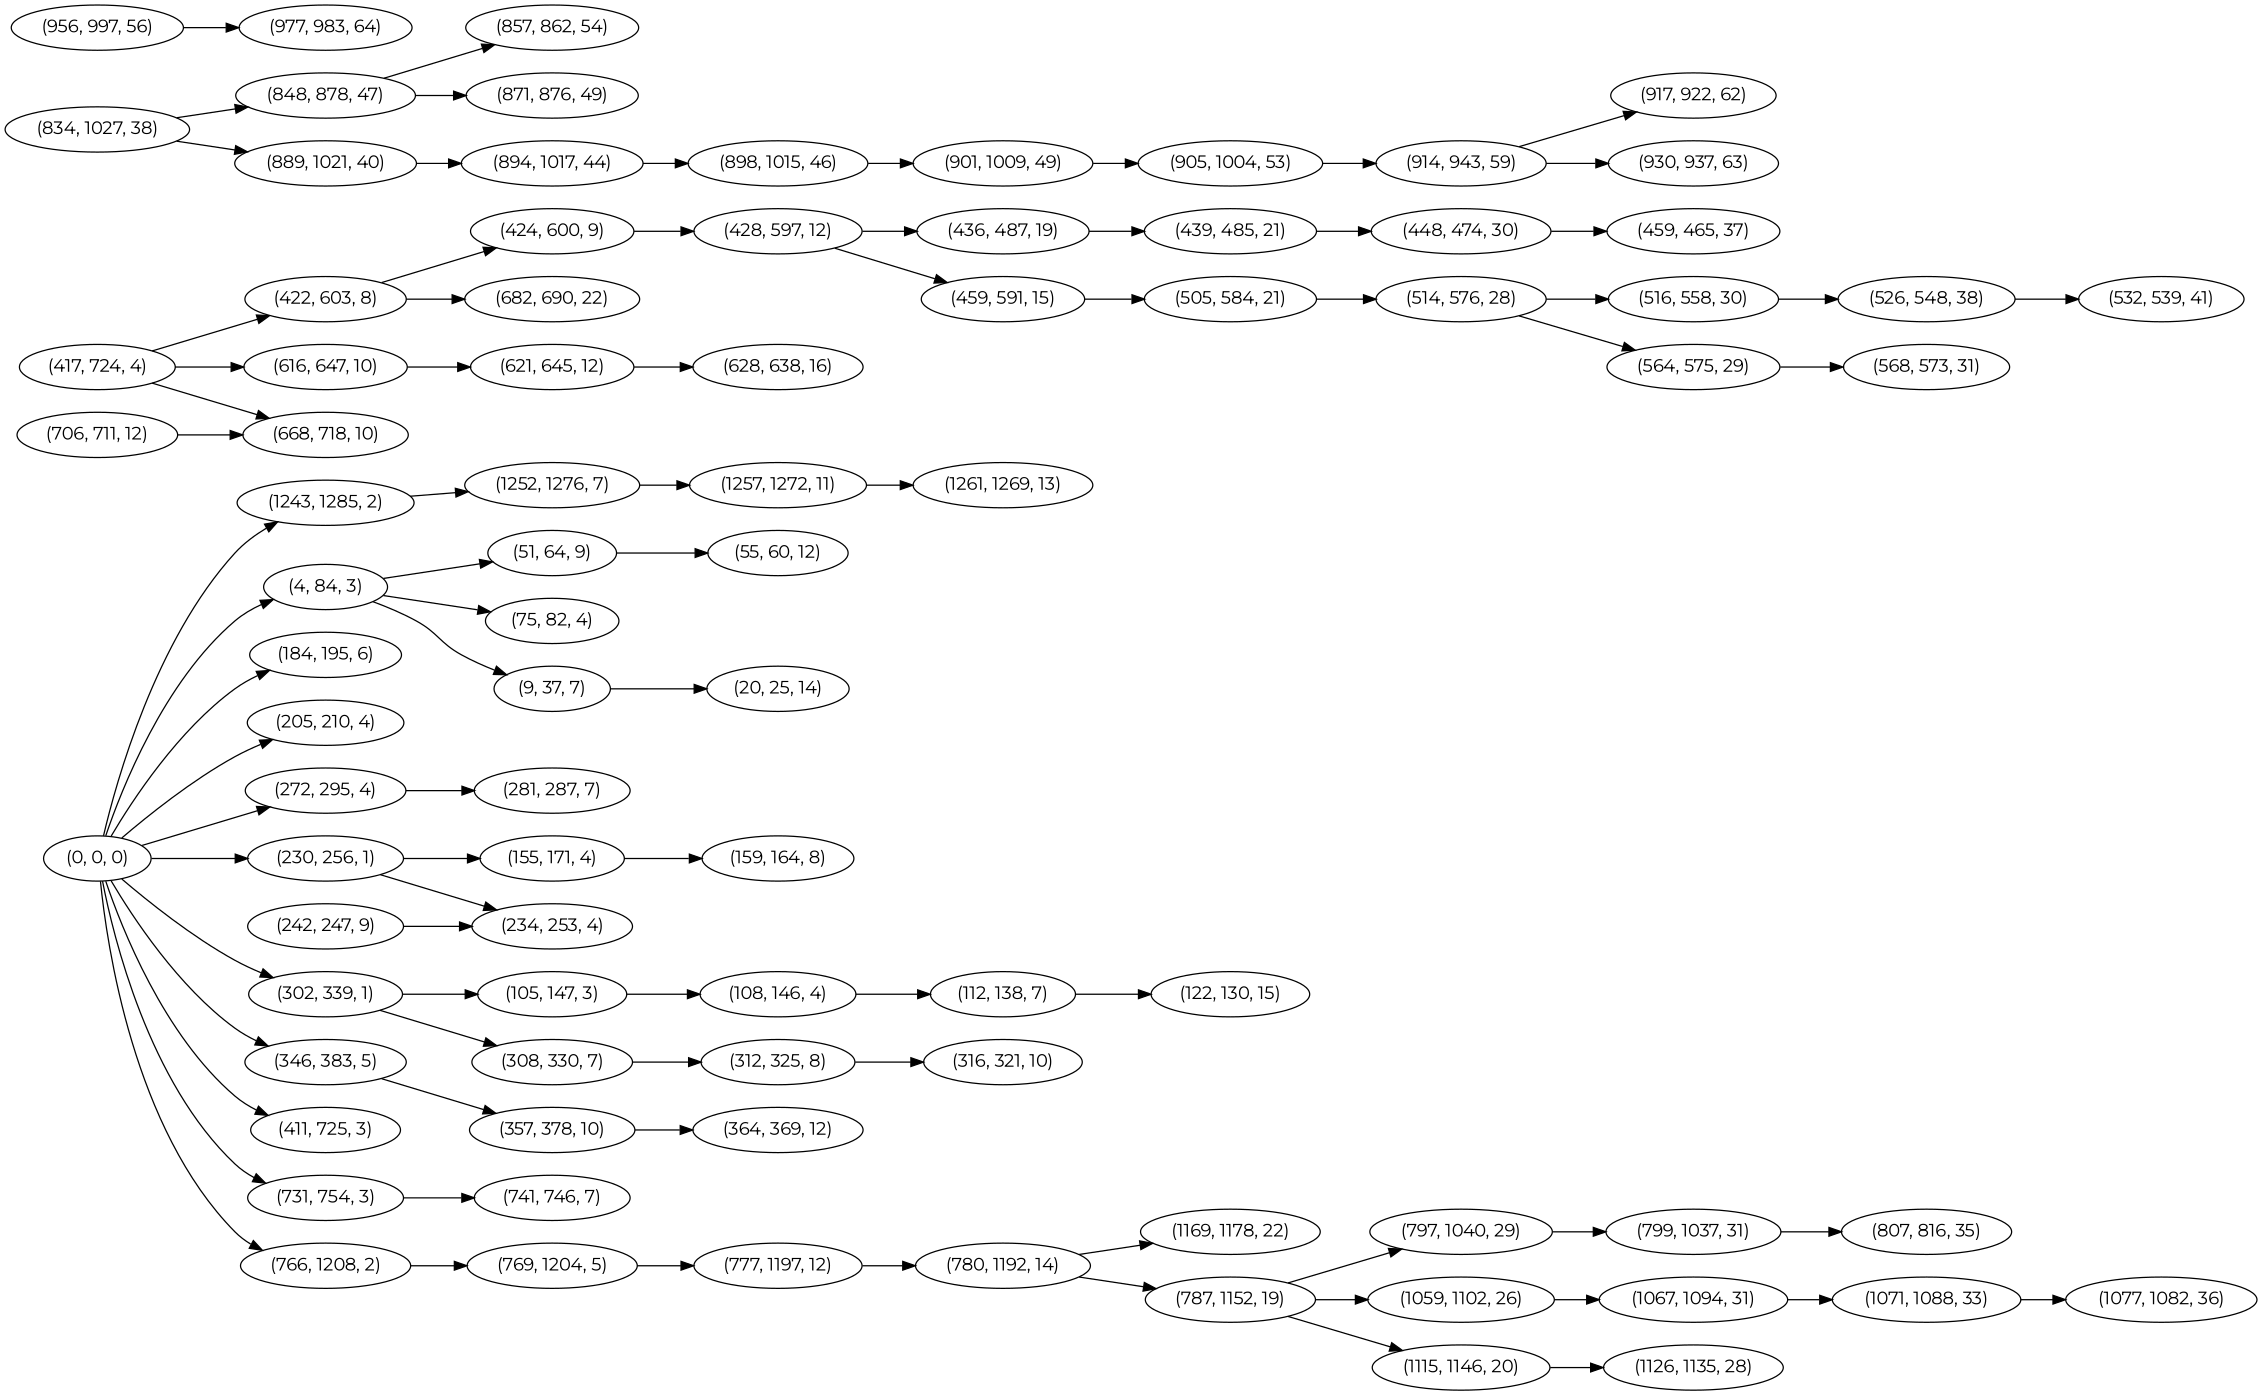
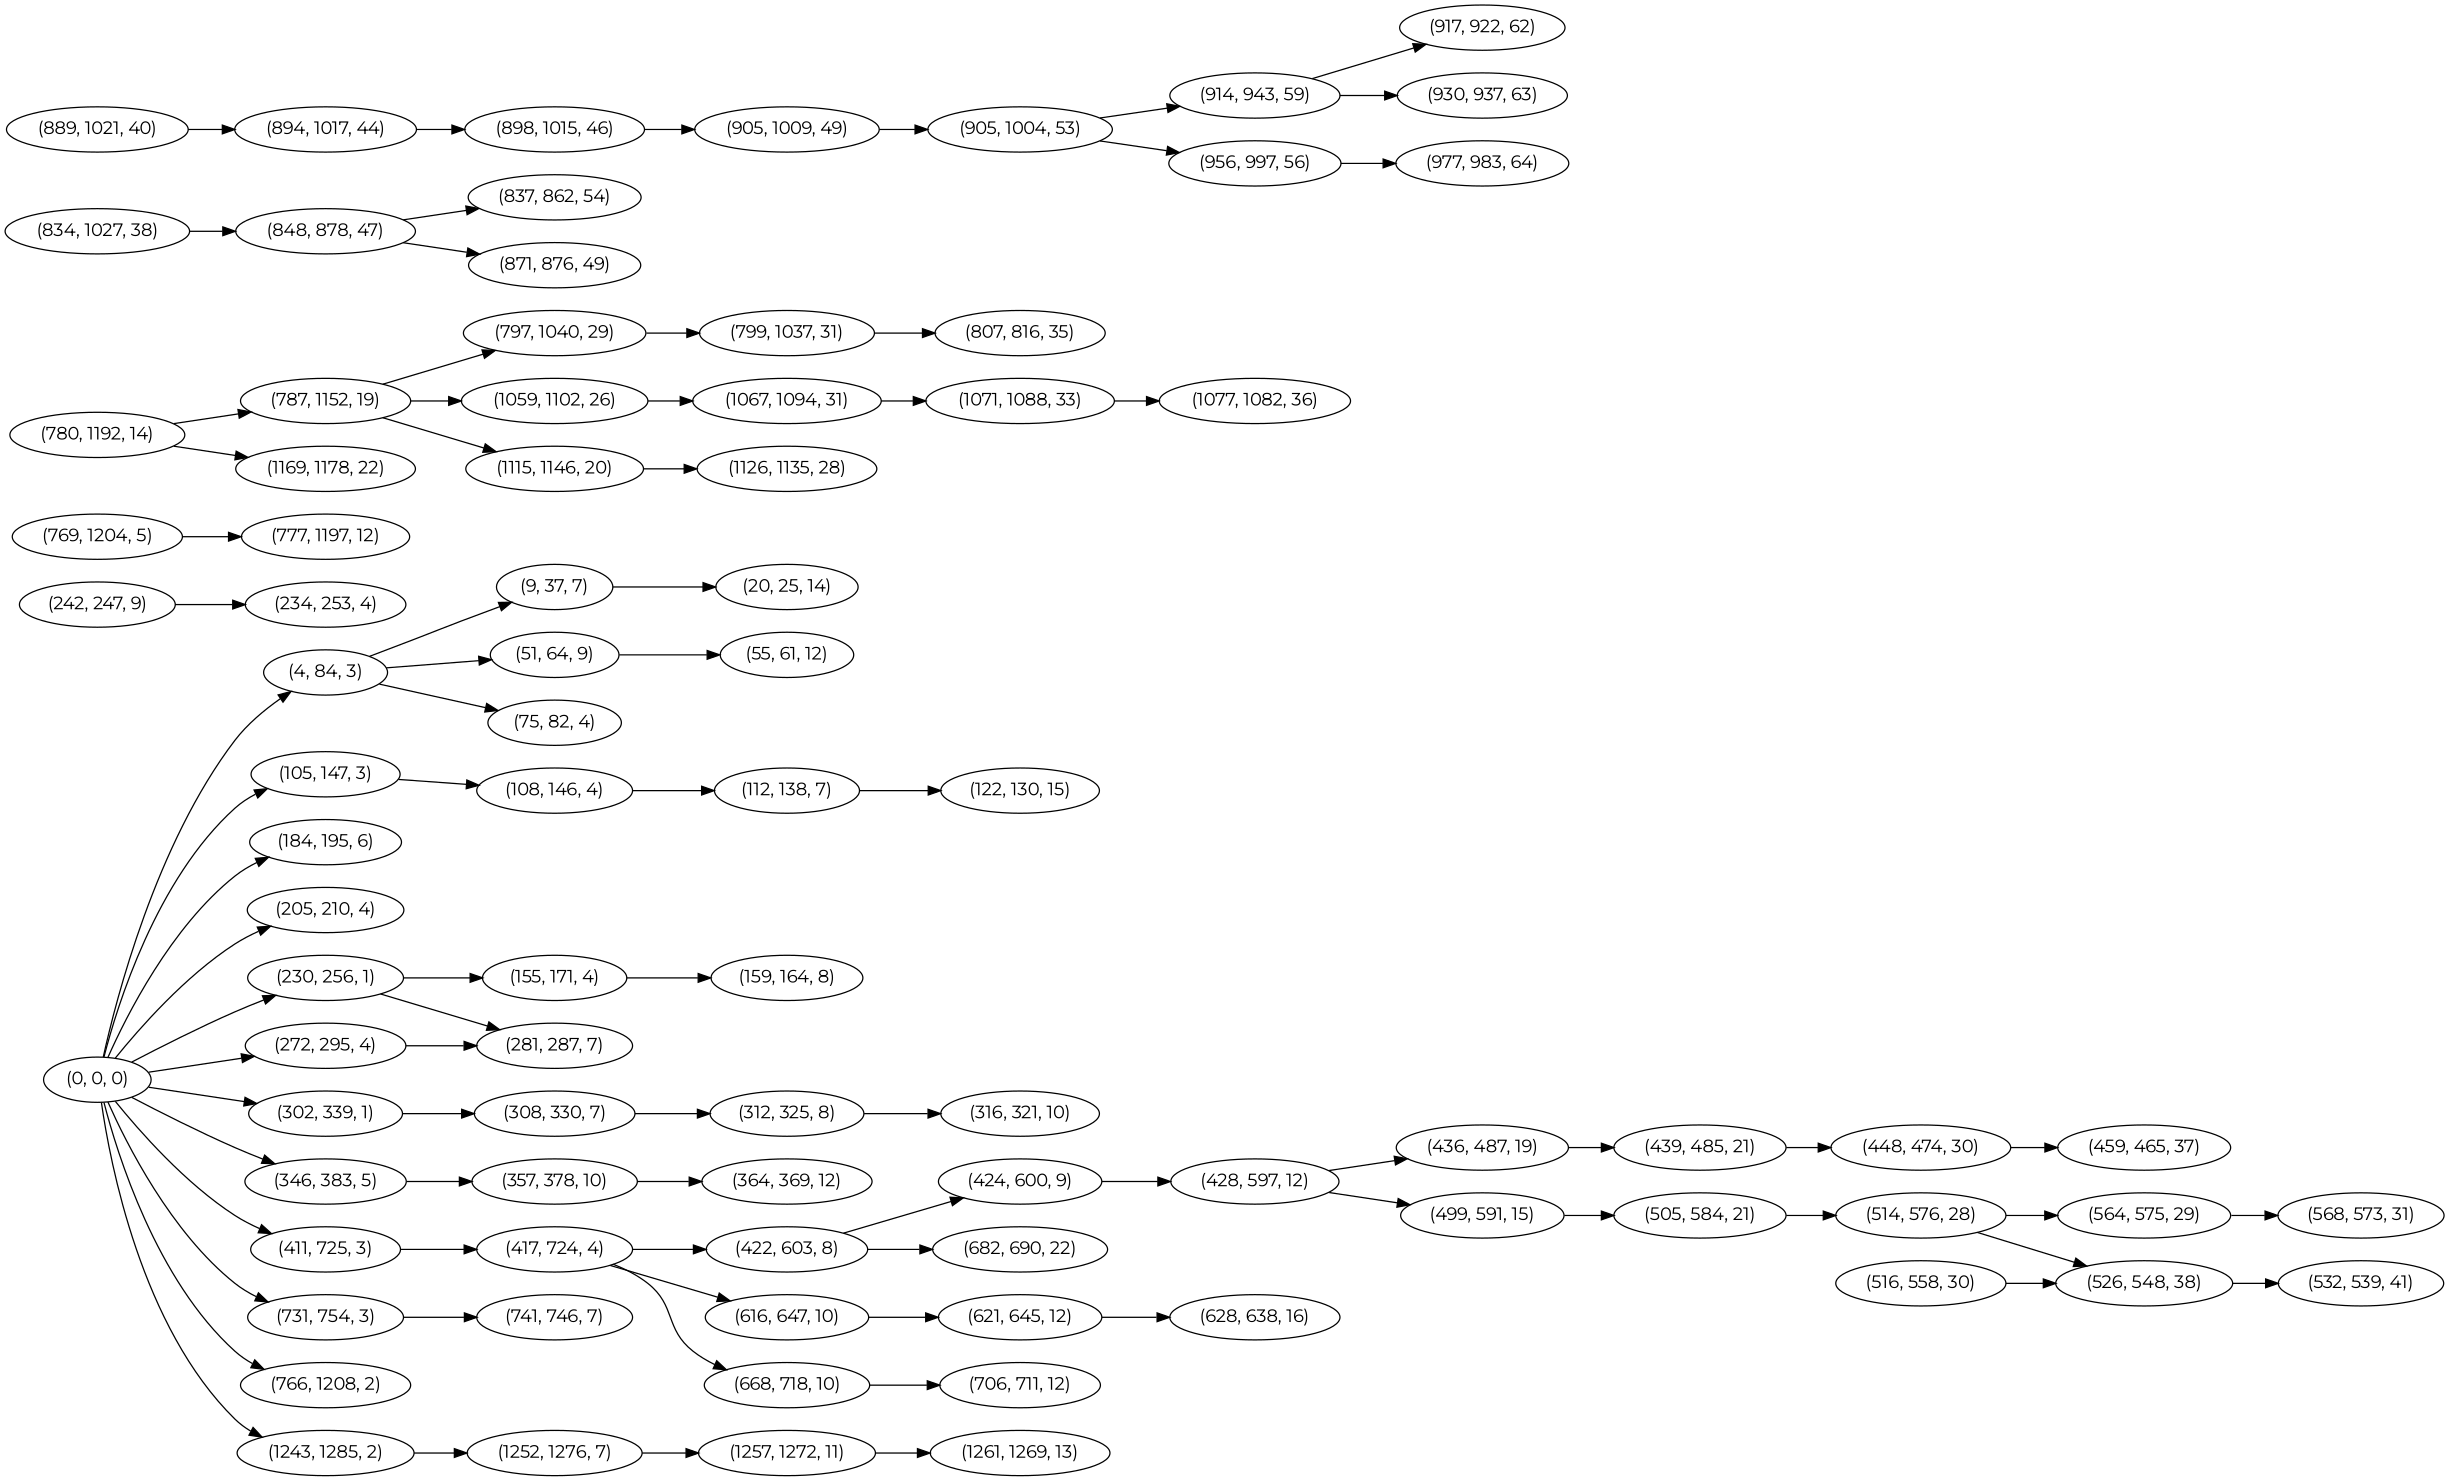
node "(857, 862, 54)": label "(857, 862, 54)" -> "(837, 862, 54)"
edge "(834, 1027, 38)" -> "(889, 1021, 40)": removed
edge "(905, 1004, 53)" -> "(956, 997, 56)": added
node "(901, 1009, 49)": label "(901, 1009, 49)" -> "(905, 1009, 49)"
node "(459, 591, 15)": label "(459, 591, 15)" -> "(499, 591, 15)"
edge "(514, 576, 28)" -> "(516, 558, 30)": now "(514, 576, 28)" -> "(526, 548, 38)"
edge "(706, 711, 12)" -> "(668, 718, 10)": reversed
node "(55, 60, 12)": label "(55, 60, 12)" -> "(55, 61, 12)"
edge "(230, 256, 1)" -> "(234, 253, 4)": now "(230, 256, 1)" -> "(281, 287, 7)"
edge "(302, 339, 1)" -> "(105, 147, 3)": now "(0, 0, 0)" -> "(105, 147, 3)"
edge "(411, 725, 3)" -> "(417, 724, 4)": added
edge "(766, 1208, 2)" -> "(769, 1204, 5)": removed
edge "(777, 1197, 12)" -> "(780, 1192, 14)": removed
